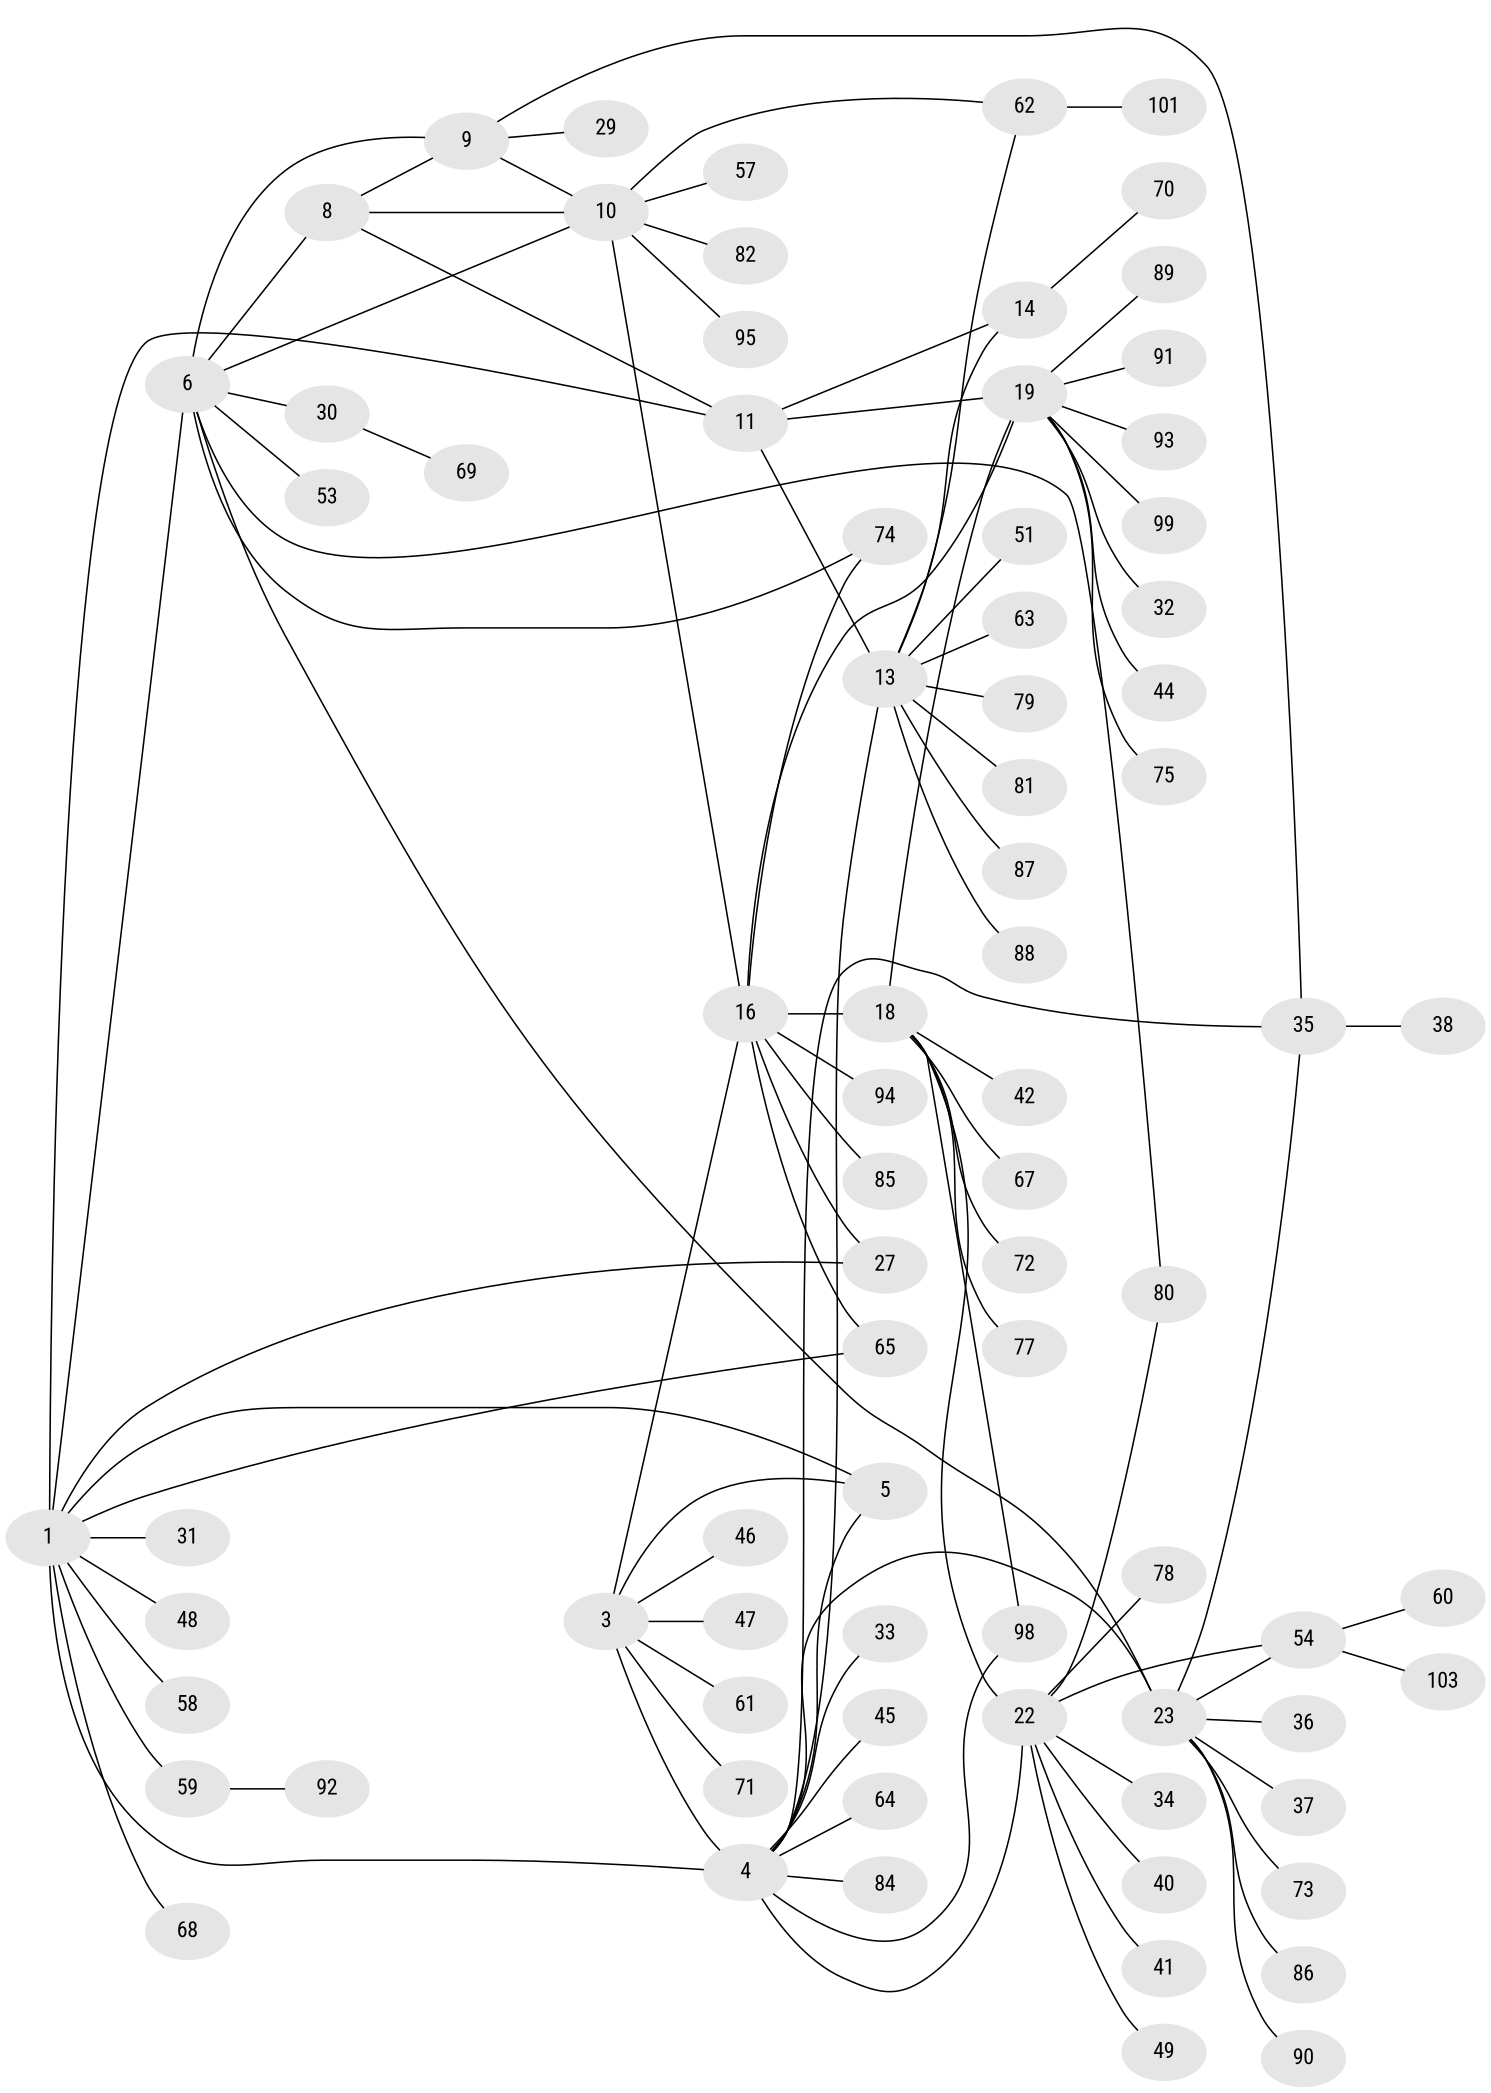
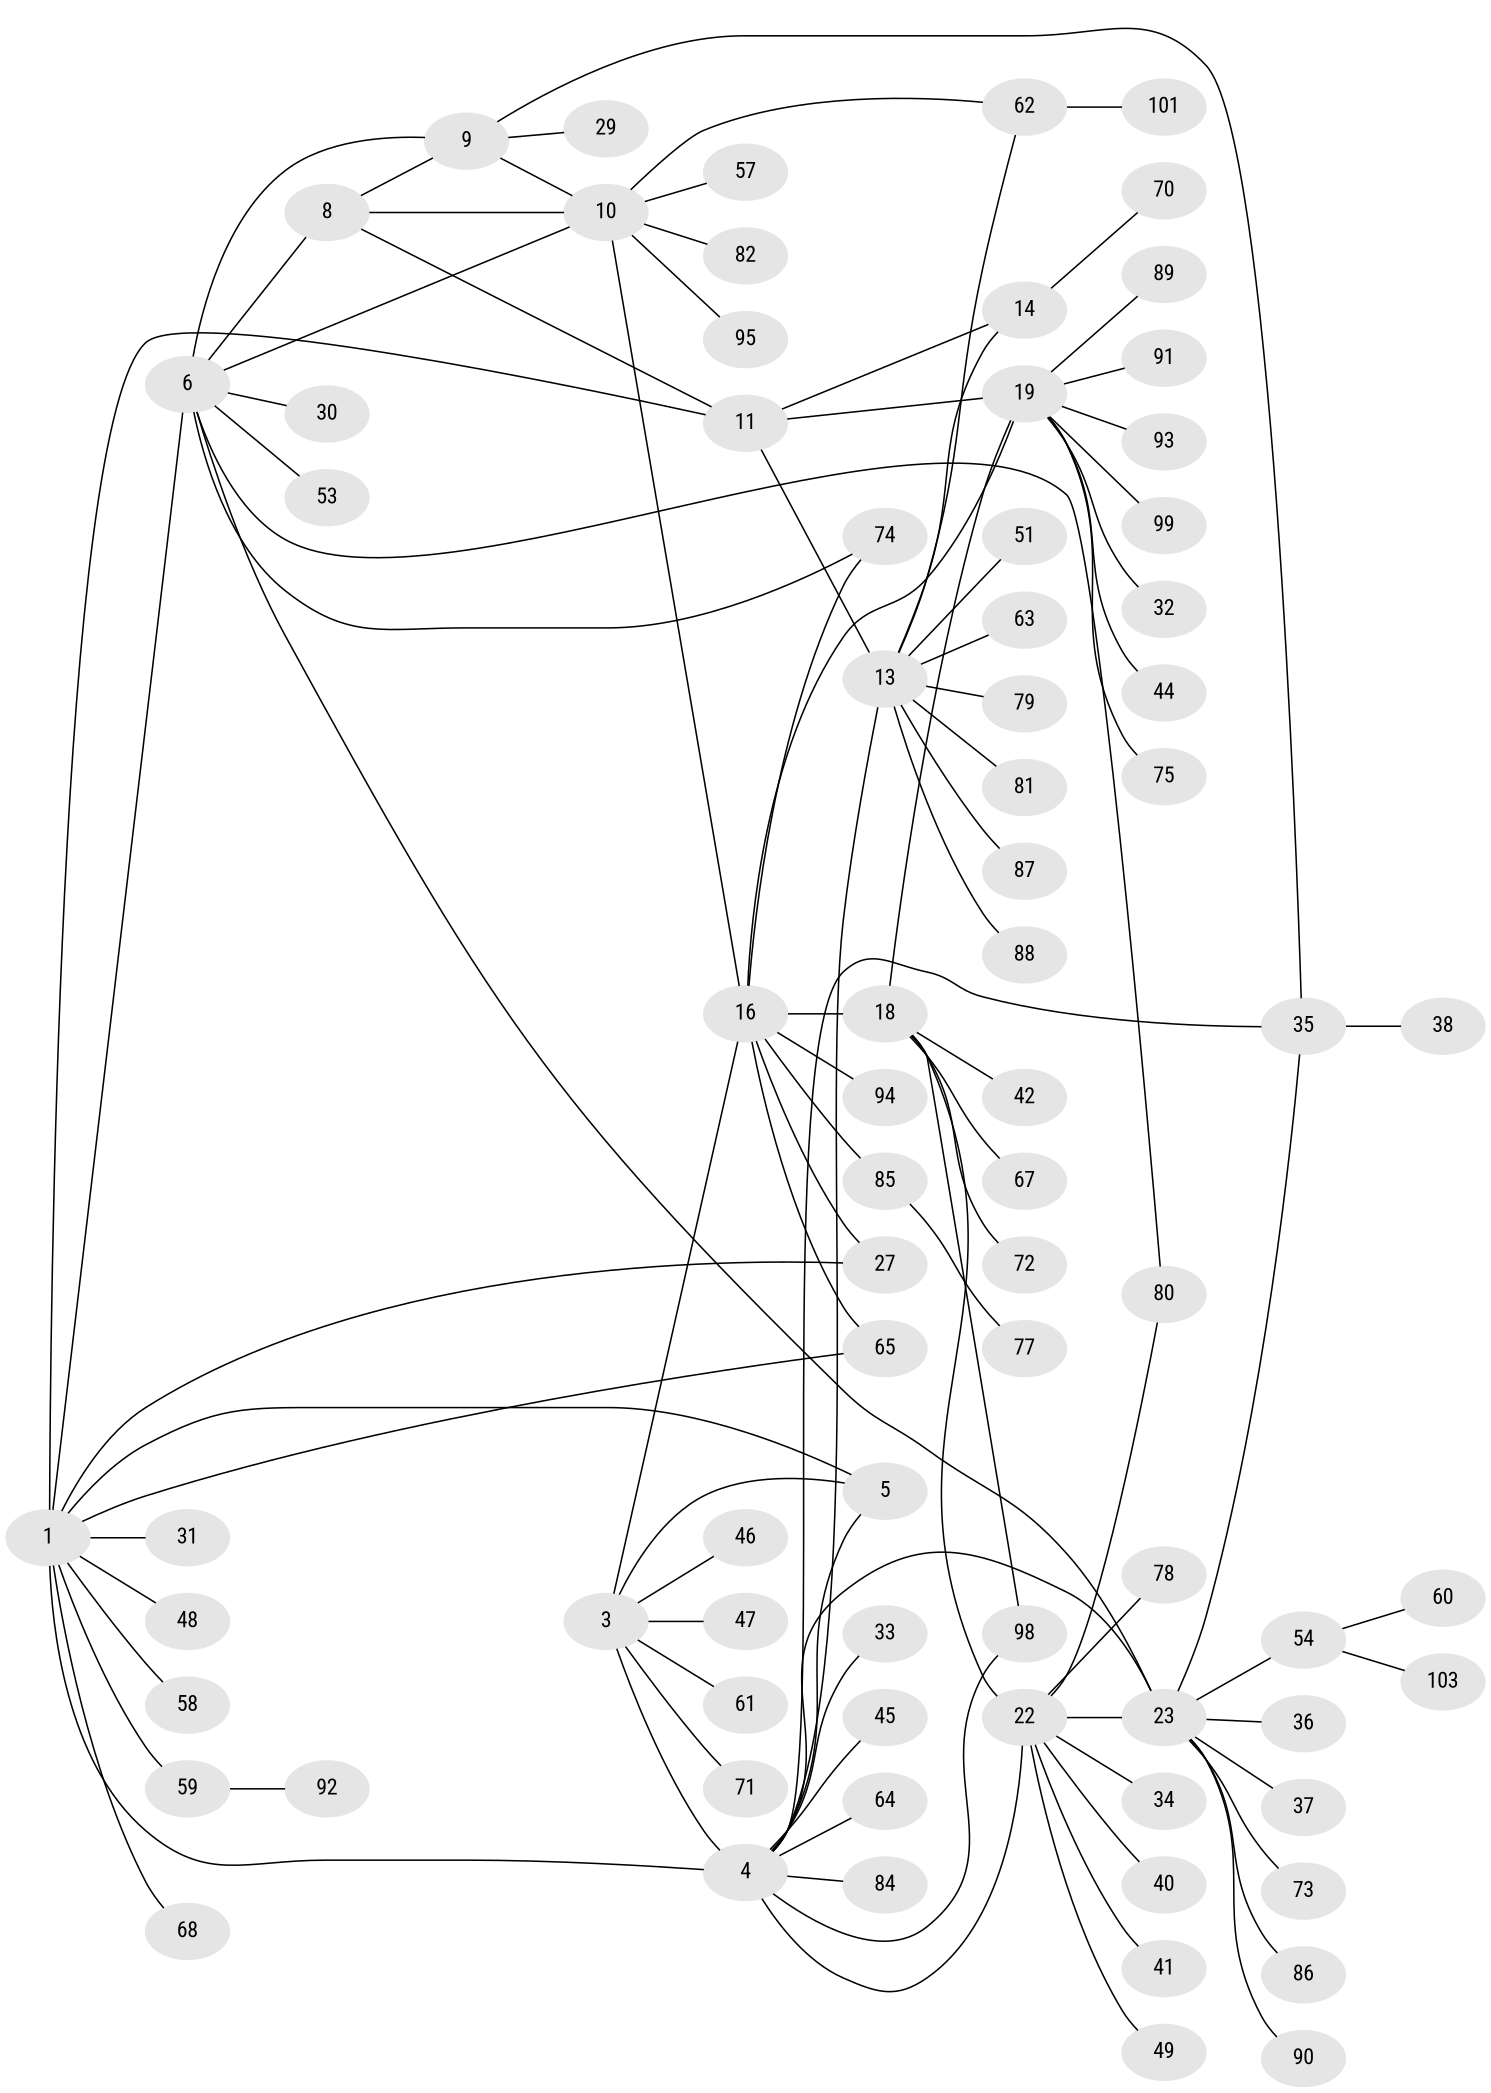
node "69": removed
edge "18" -- "77": now "85" -- "77"
edge "54" -- "22": now "23" -- "22"
